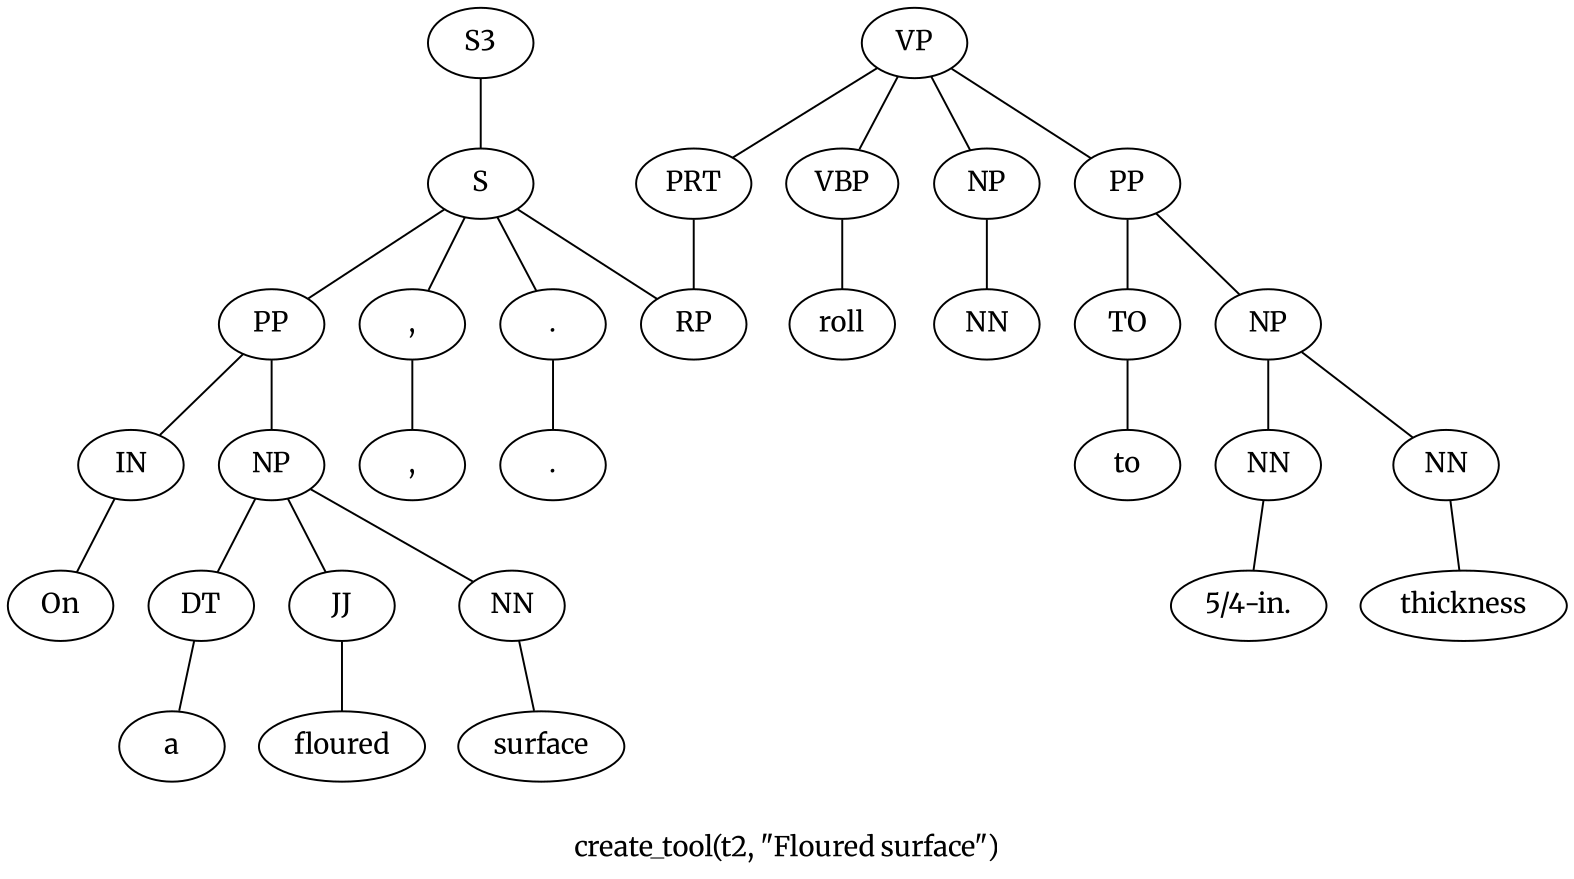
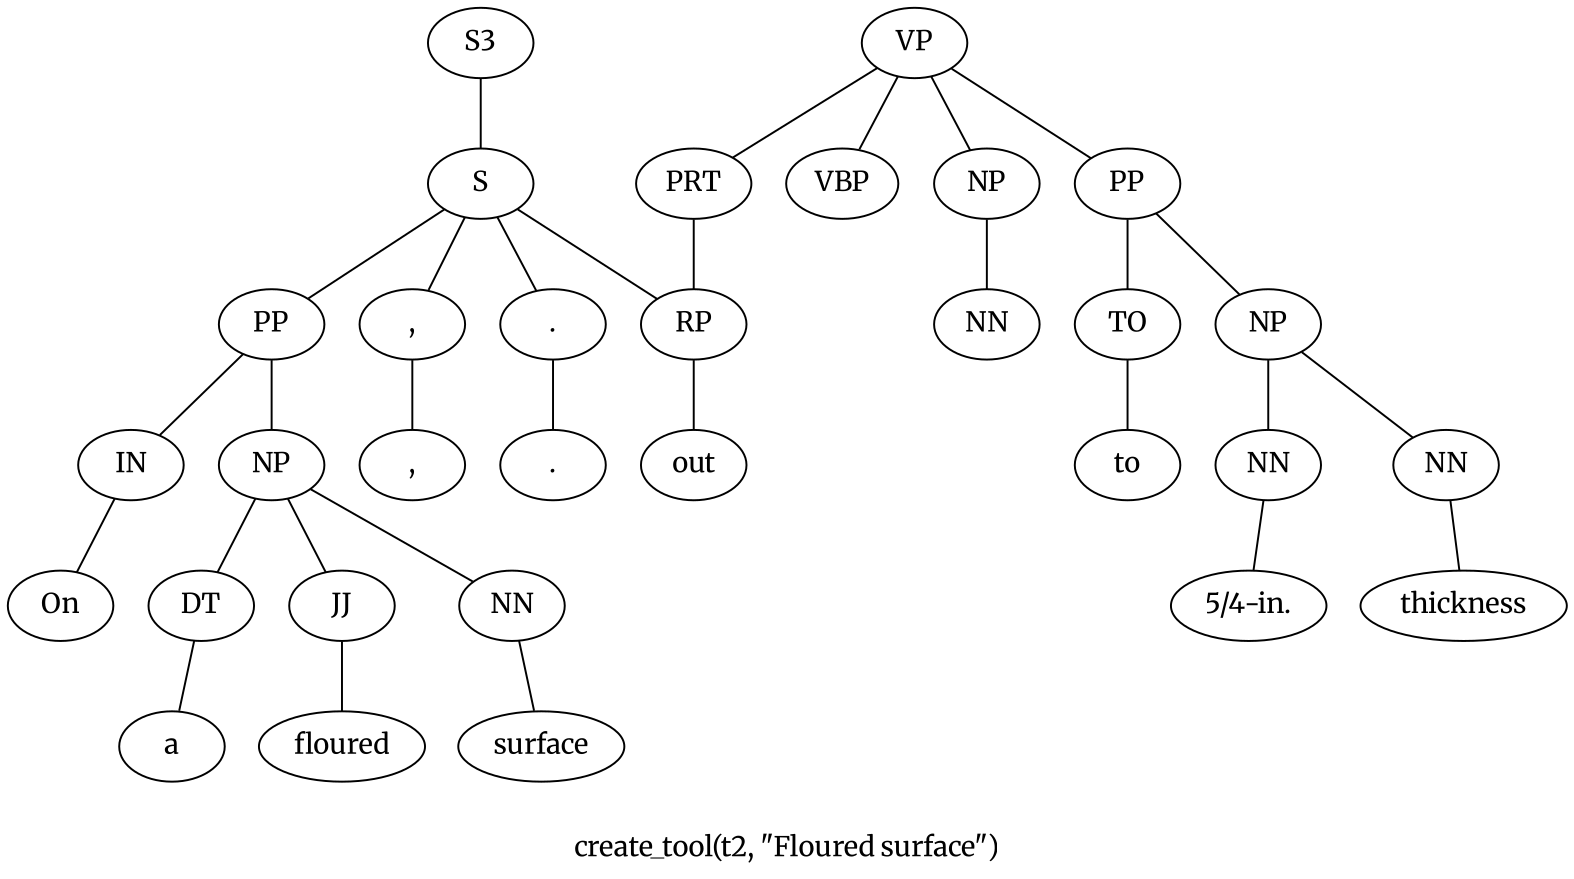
node "roll": removed
node "out": added
